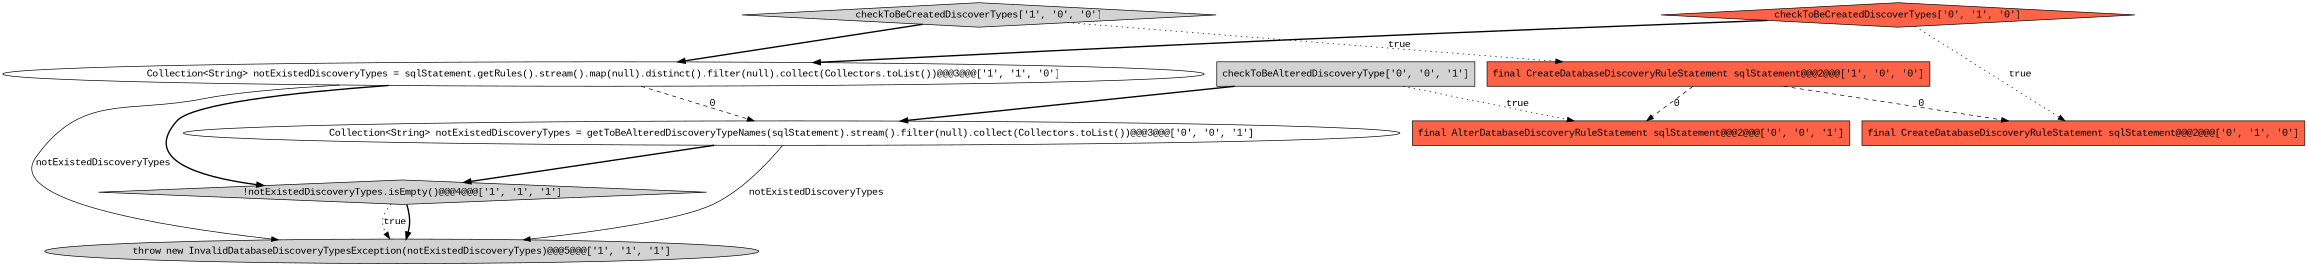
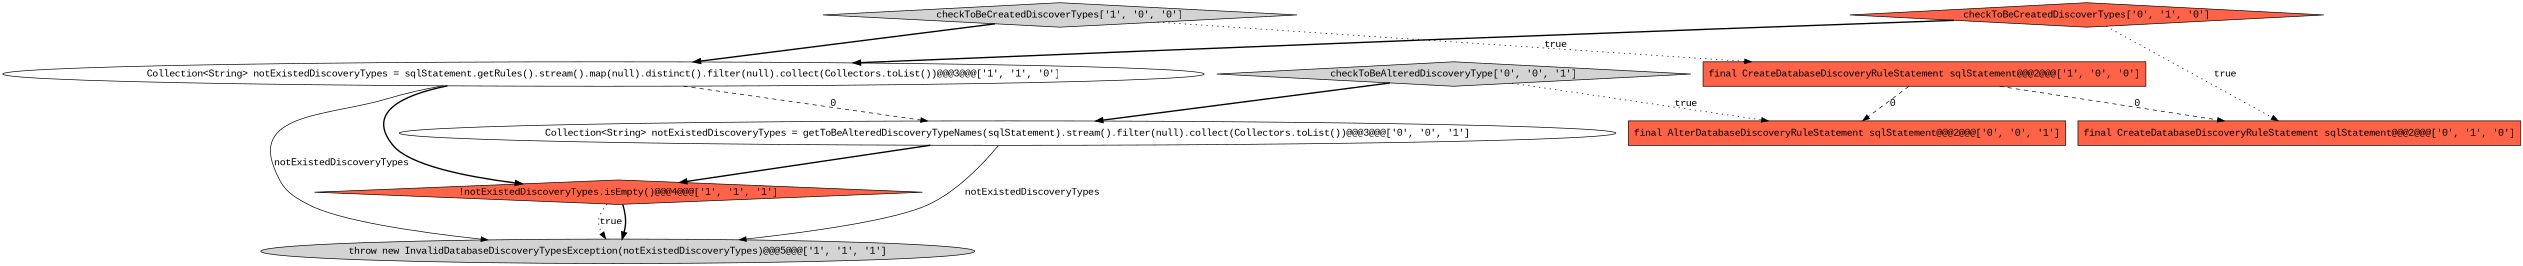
node "checkToBeAlteredDiscoveryType['0', '0', '1']": shape box -> diamond
node "!notExistedDiscoveryTypes.isEmpty()@@@4@@@['1', '1', '1']": fillcolor lightgray -> tomato
